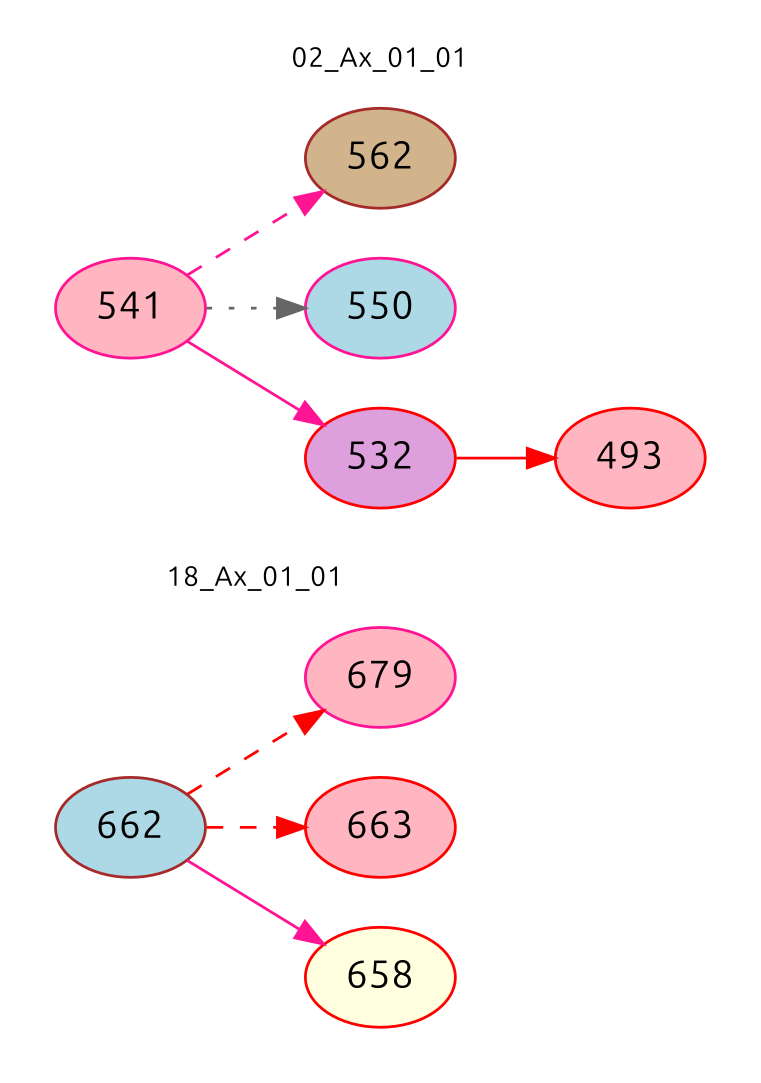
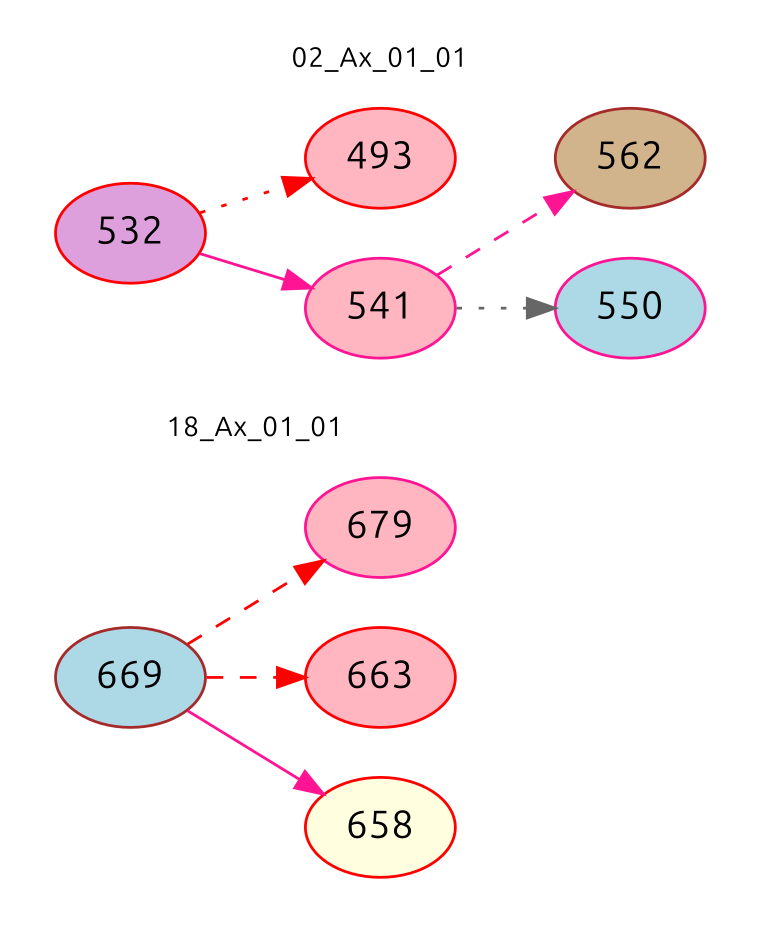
edge "541" -> "532": reversed
edge "532" -> "493": style solid -> dotted
node "662": label "662" -> "669"
